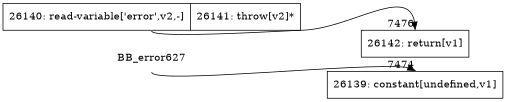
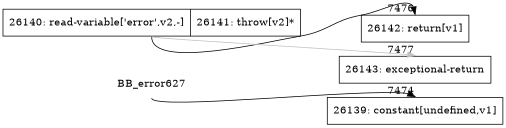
node "26143: exceptional-return": added
